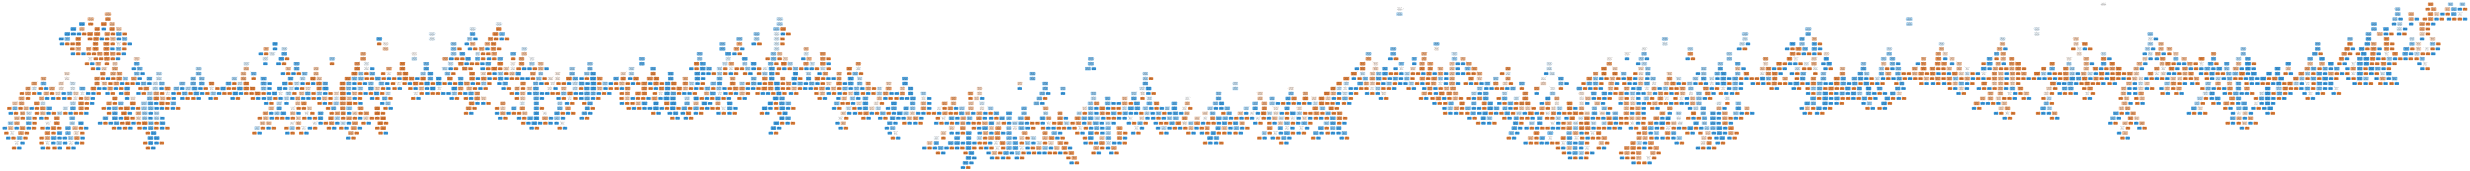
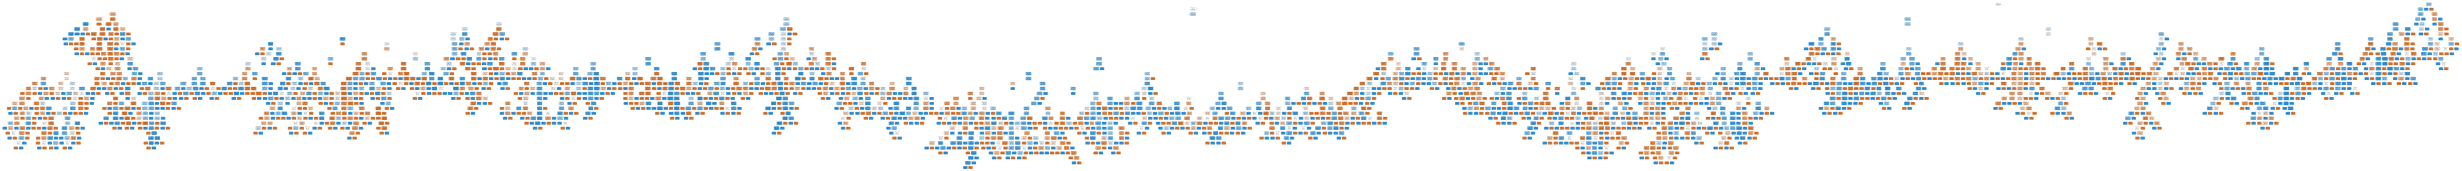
node "Feature 25 ≤ 0.167": added
